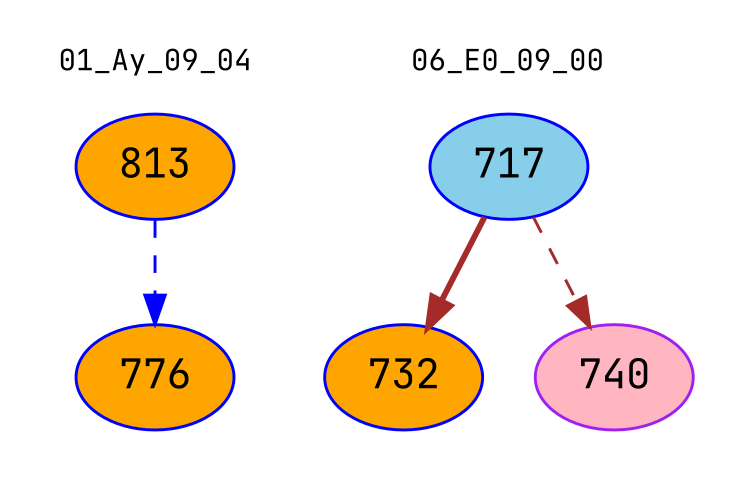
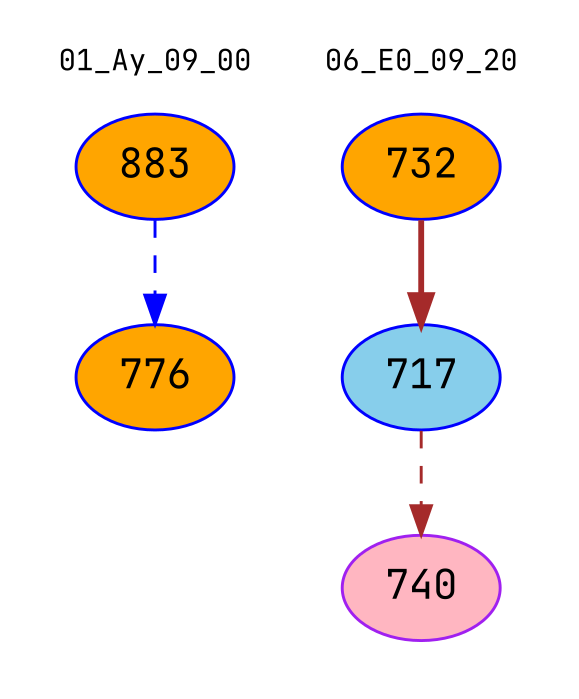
cluster "01_Ay_09_04": label "01_Ay_09_04" -> "01_Ay_09_00"
cluster "06_E0_09_00": label "06_E0_09_00" -> "06_E0_09_20"
node "813": label "813" -> "883"
edge "717" -> "732": reversed
